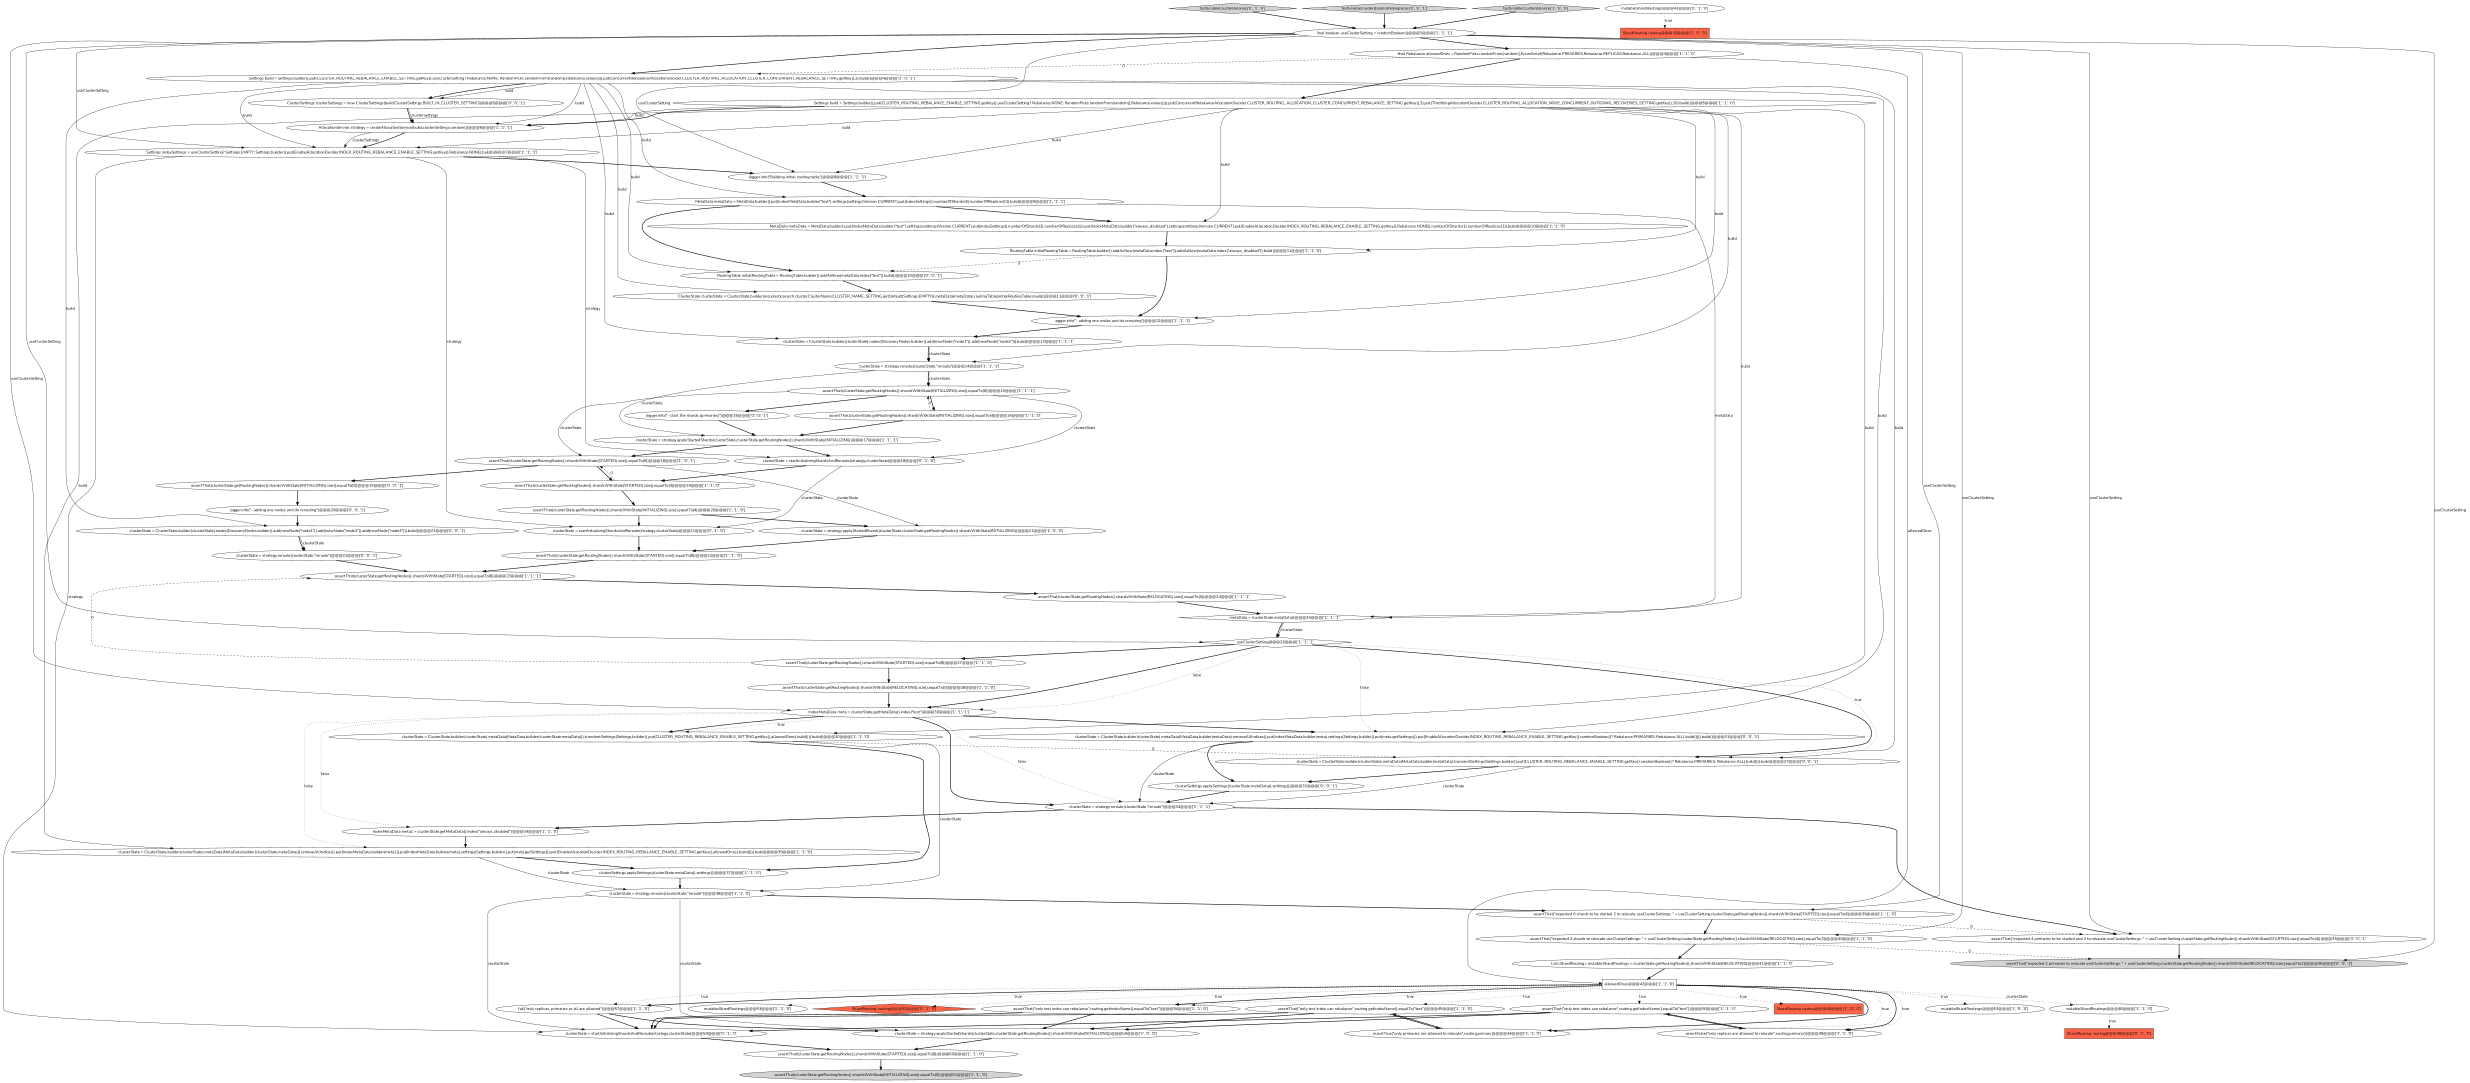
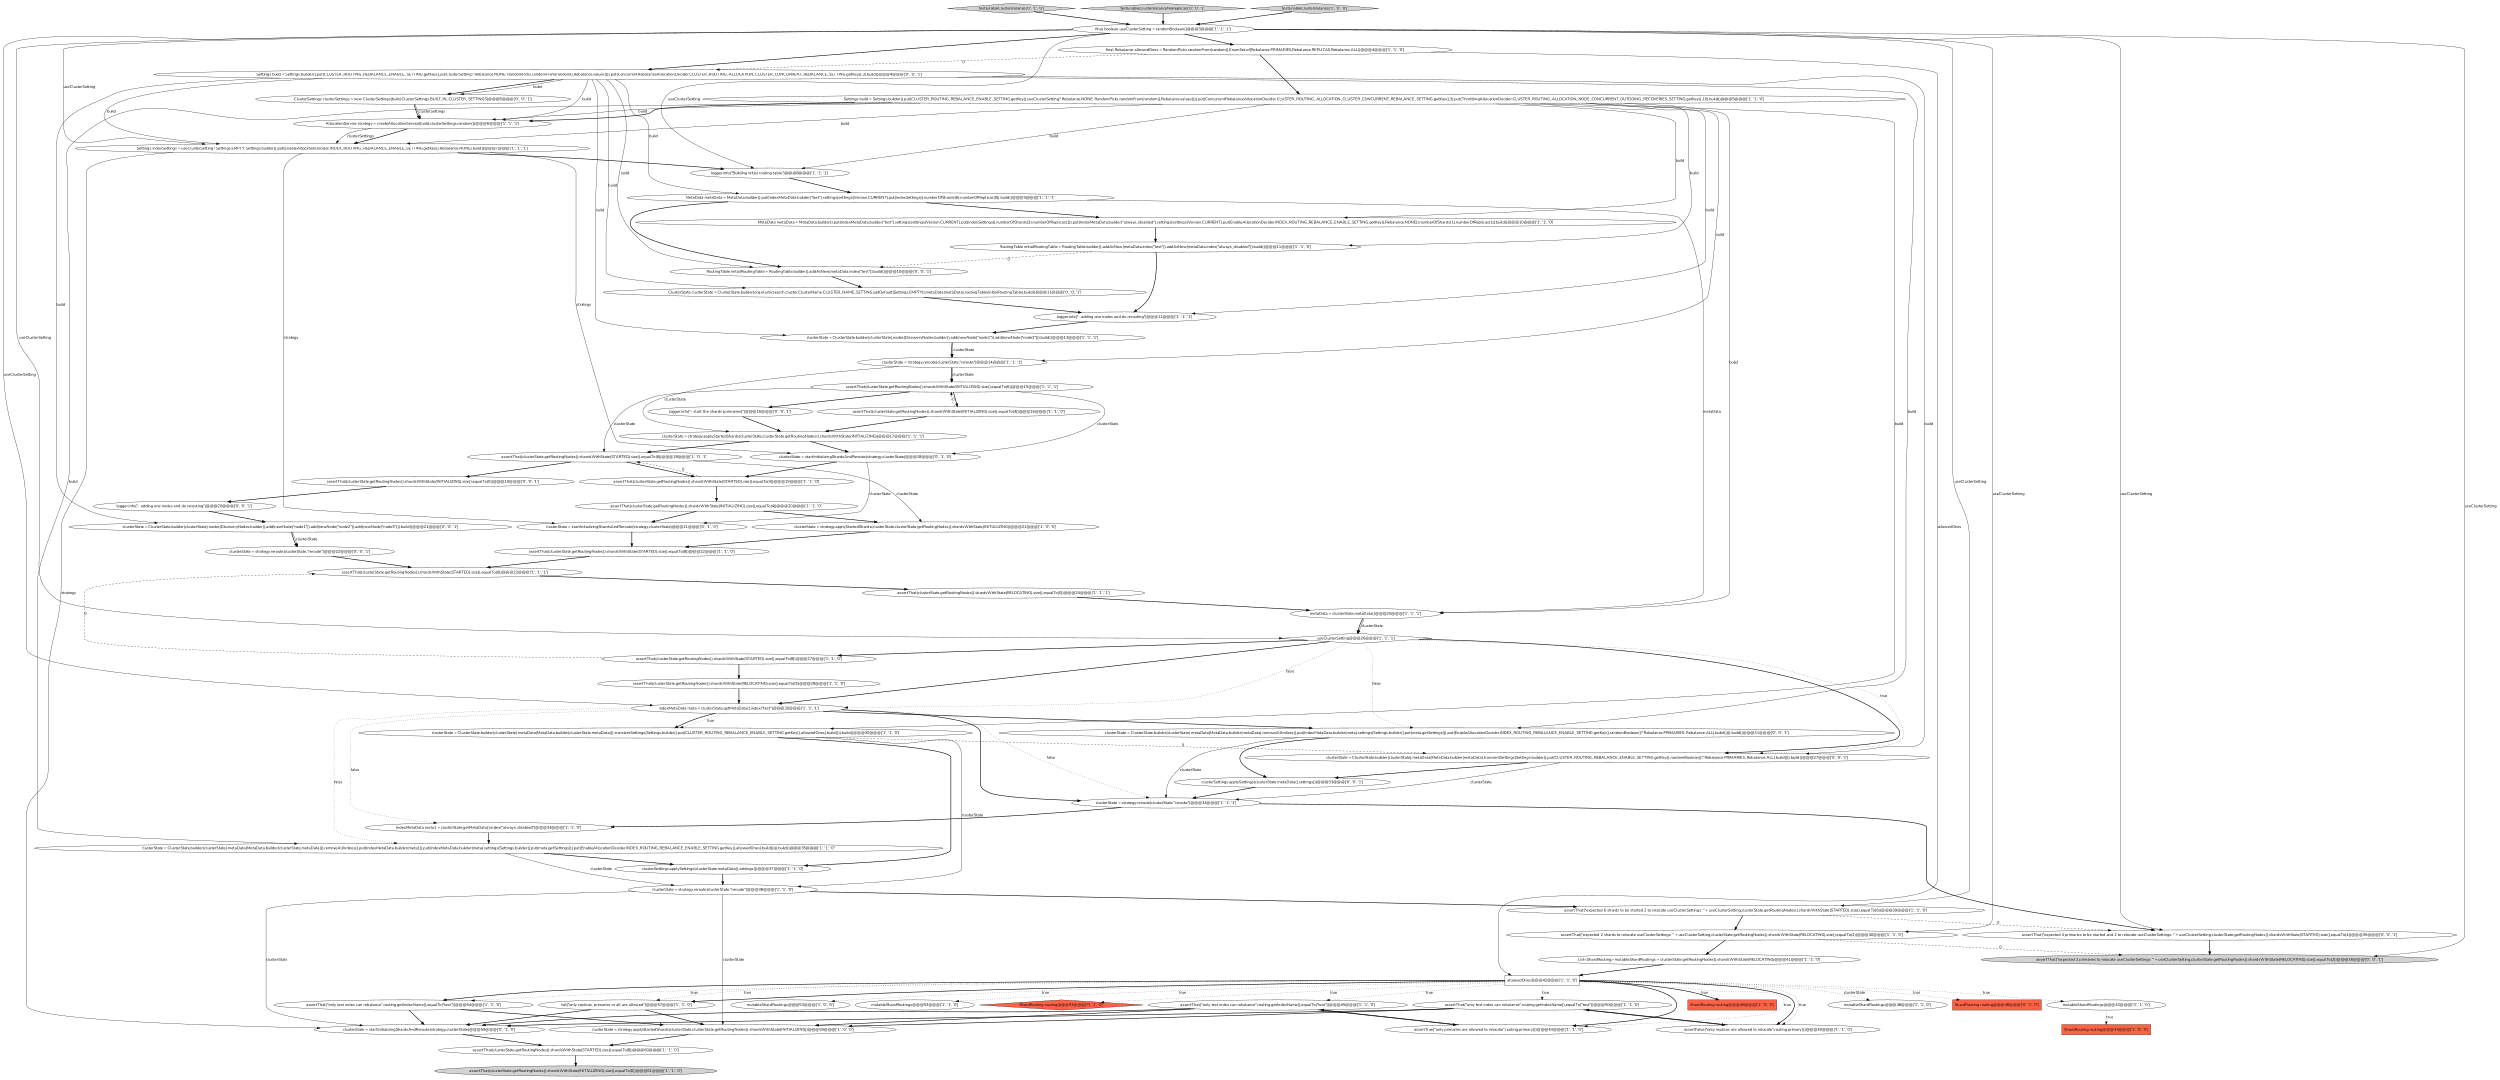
node "metaData = clusterState.metaData()@@@25@@@['1', '1', '1']": shape diamond -> ellipse
edge "allowedOnes@@@42@@@['1', '1', '0']" -> "mutableShardRoutings@@@43@@@['0', '1', '0']": added, label "true"
edge "allowedOnes@@@42@@@['1', '1', '0']" -> "ShardRouting routing@@@48@@@['1', '0', '0']": style dotted -> bold
edge "mutableShardRoutings@@@48@@@['1', '1', '0']" -> "ShardRouting routing@@@48@@@['0', '1', '0']": now "allowedOnes@@@42@@@['1', '1', '0']" -> "ShardRouting routing@@@48@@@['0', '1', '0']"
